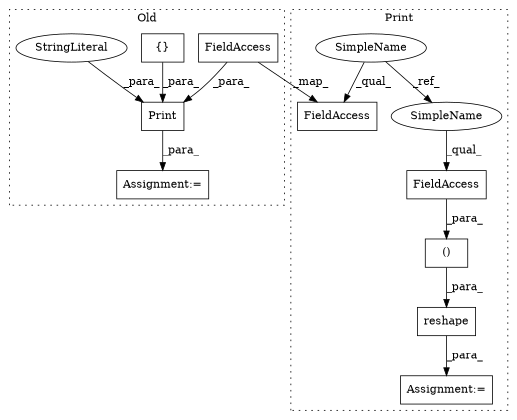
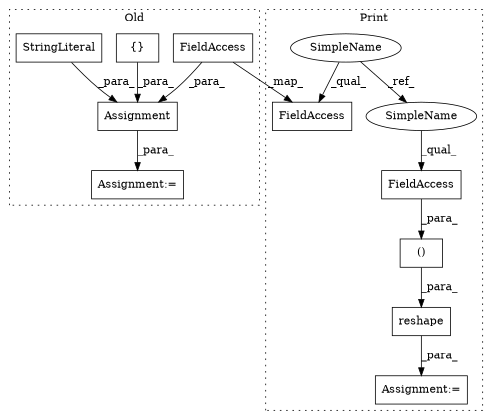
node "StringLiteral": shape ellipse -> box
node "Print": label "Print" -> "Assignment"
